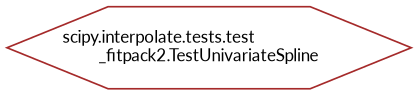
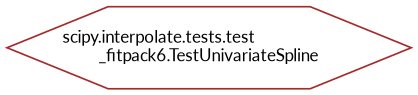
node "scipy.interpolate.tests.test _fitpack2.TestUnivariateSpline": label "scipy.interpolate.tests.test _fitpack2.TestUnivariateSpline" -> "scipy.interpolate.tests.test _fitpack6.TestUnivariateSpline"
